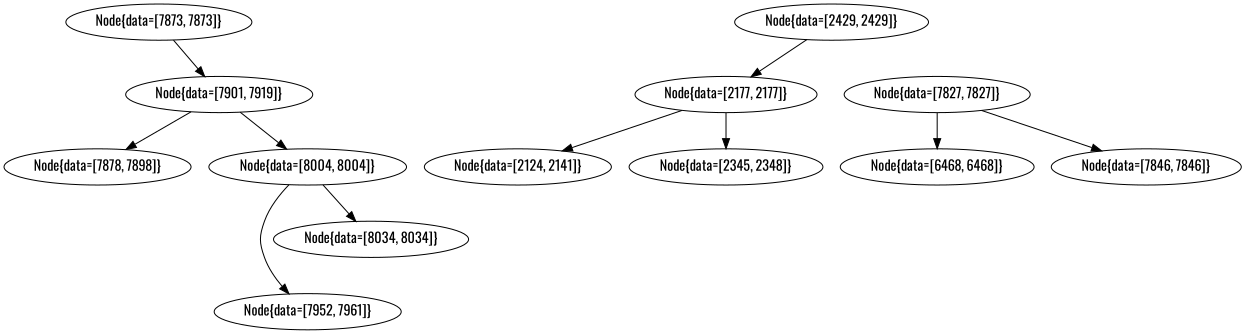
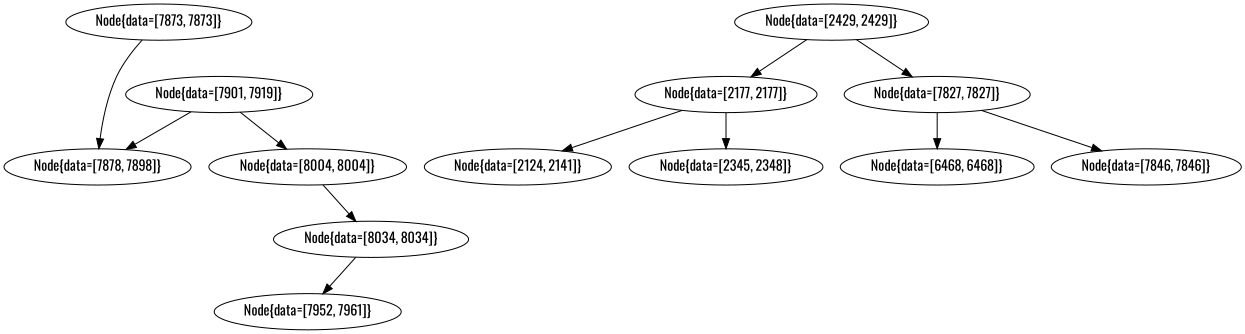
edge "Node{data=[7873, 7873]}" -> "Node{data=[7901, 7919]}": now "Node{data=[7873, 7873]}" -> "Node{data=[7878, 7898]}"
edge "Node{data=[2429, 2429]}" -> "Node{data=[7827, 7827]}": added
edge "Node{data=[8004, 8004]}" -> "Node{data=[7952, 7961]}": now "Node{data=[8034, 8034]}" -> "Node{data=[7952, 7961]}"
